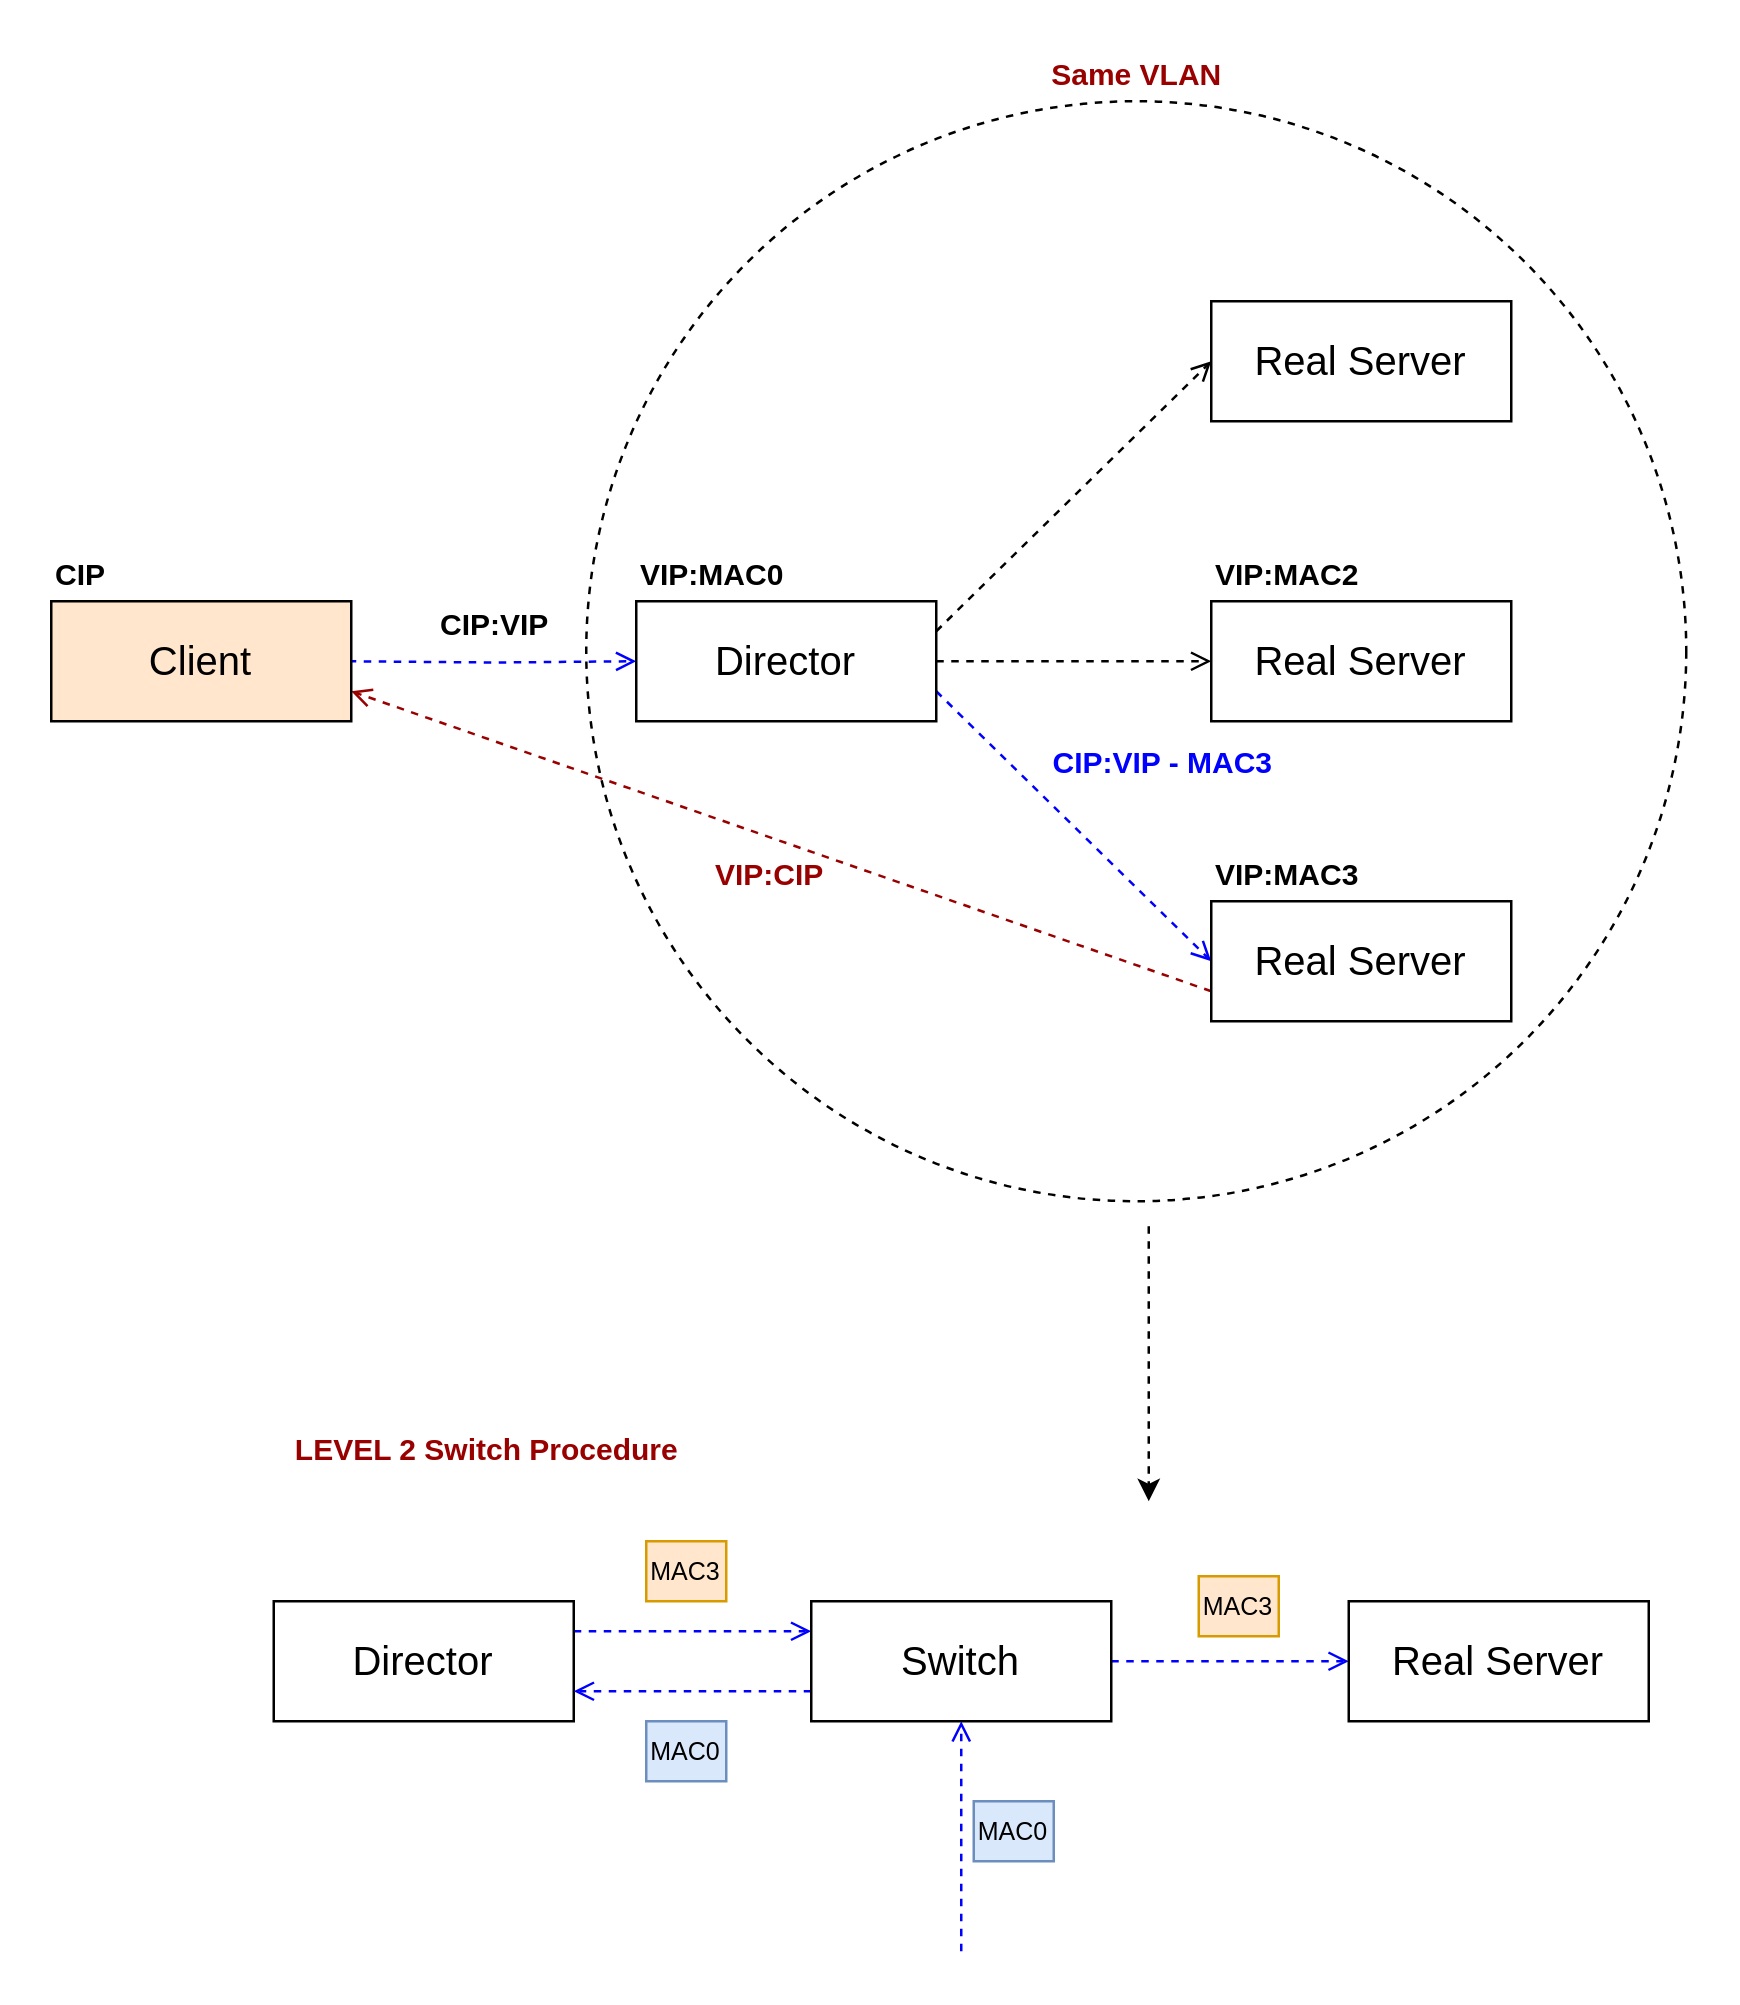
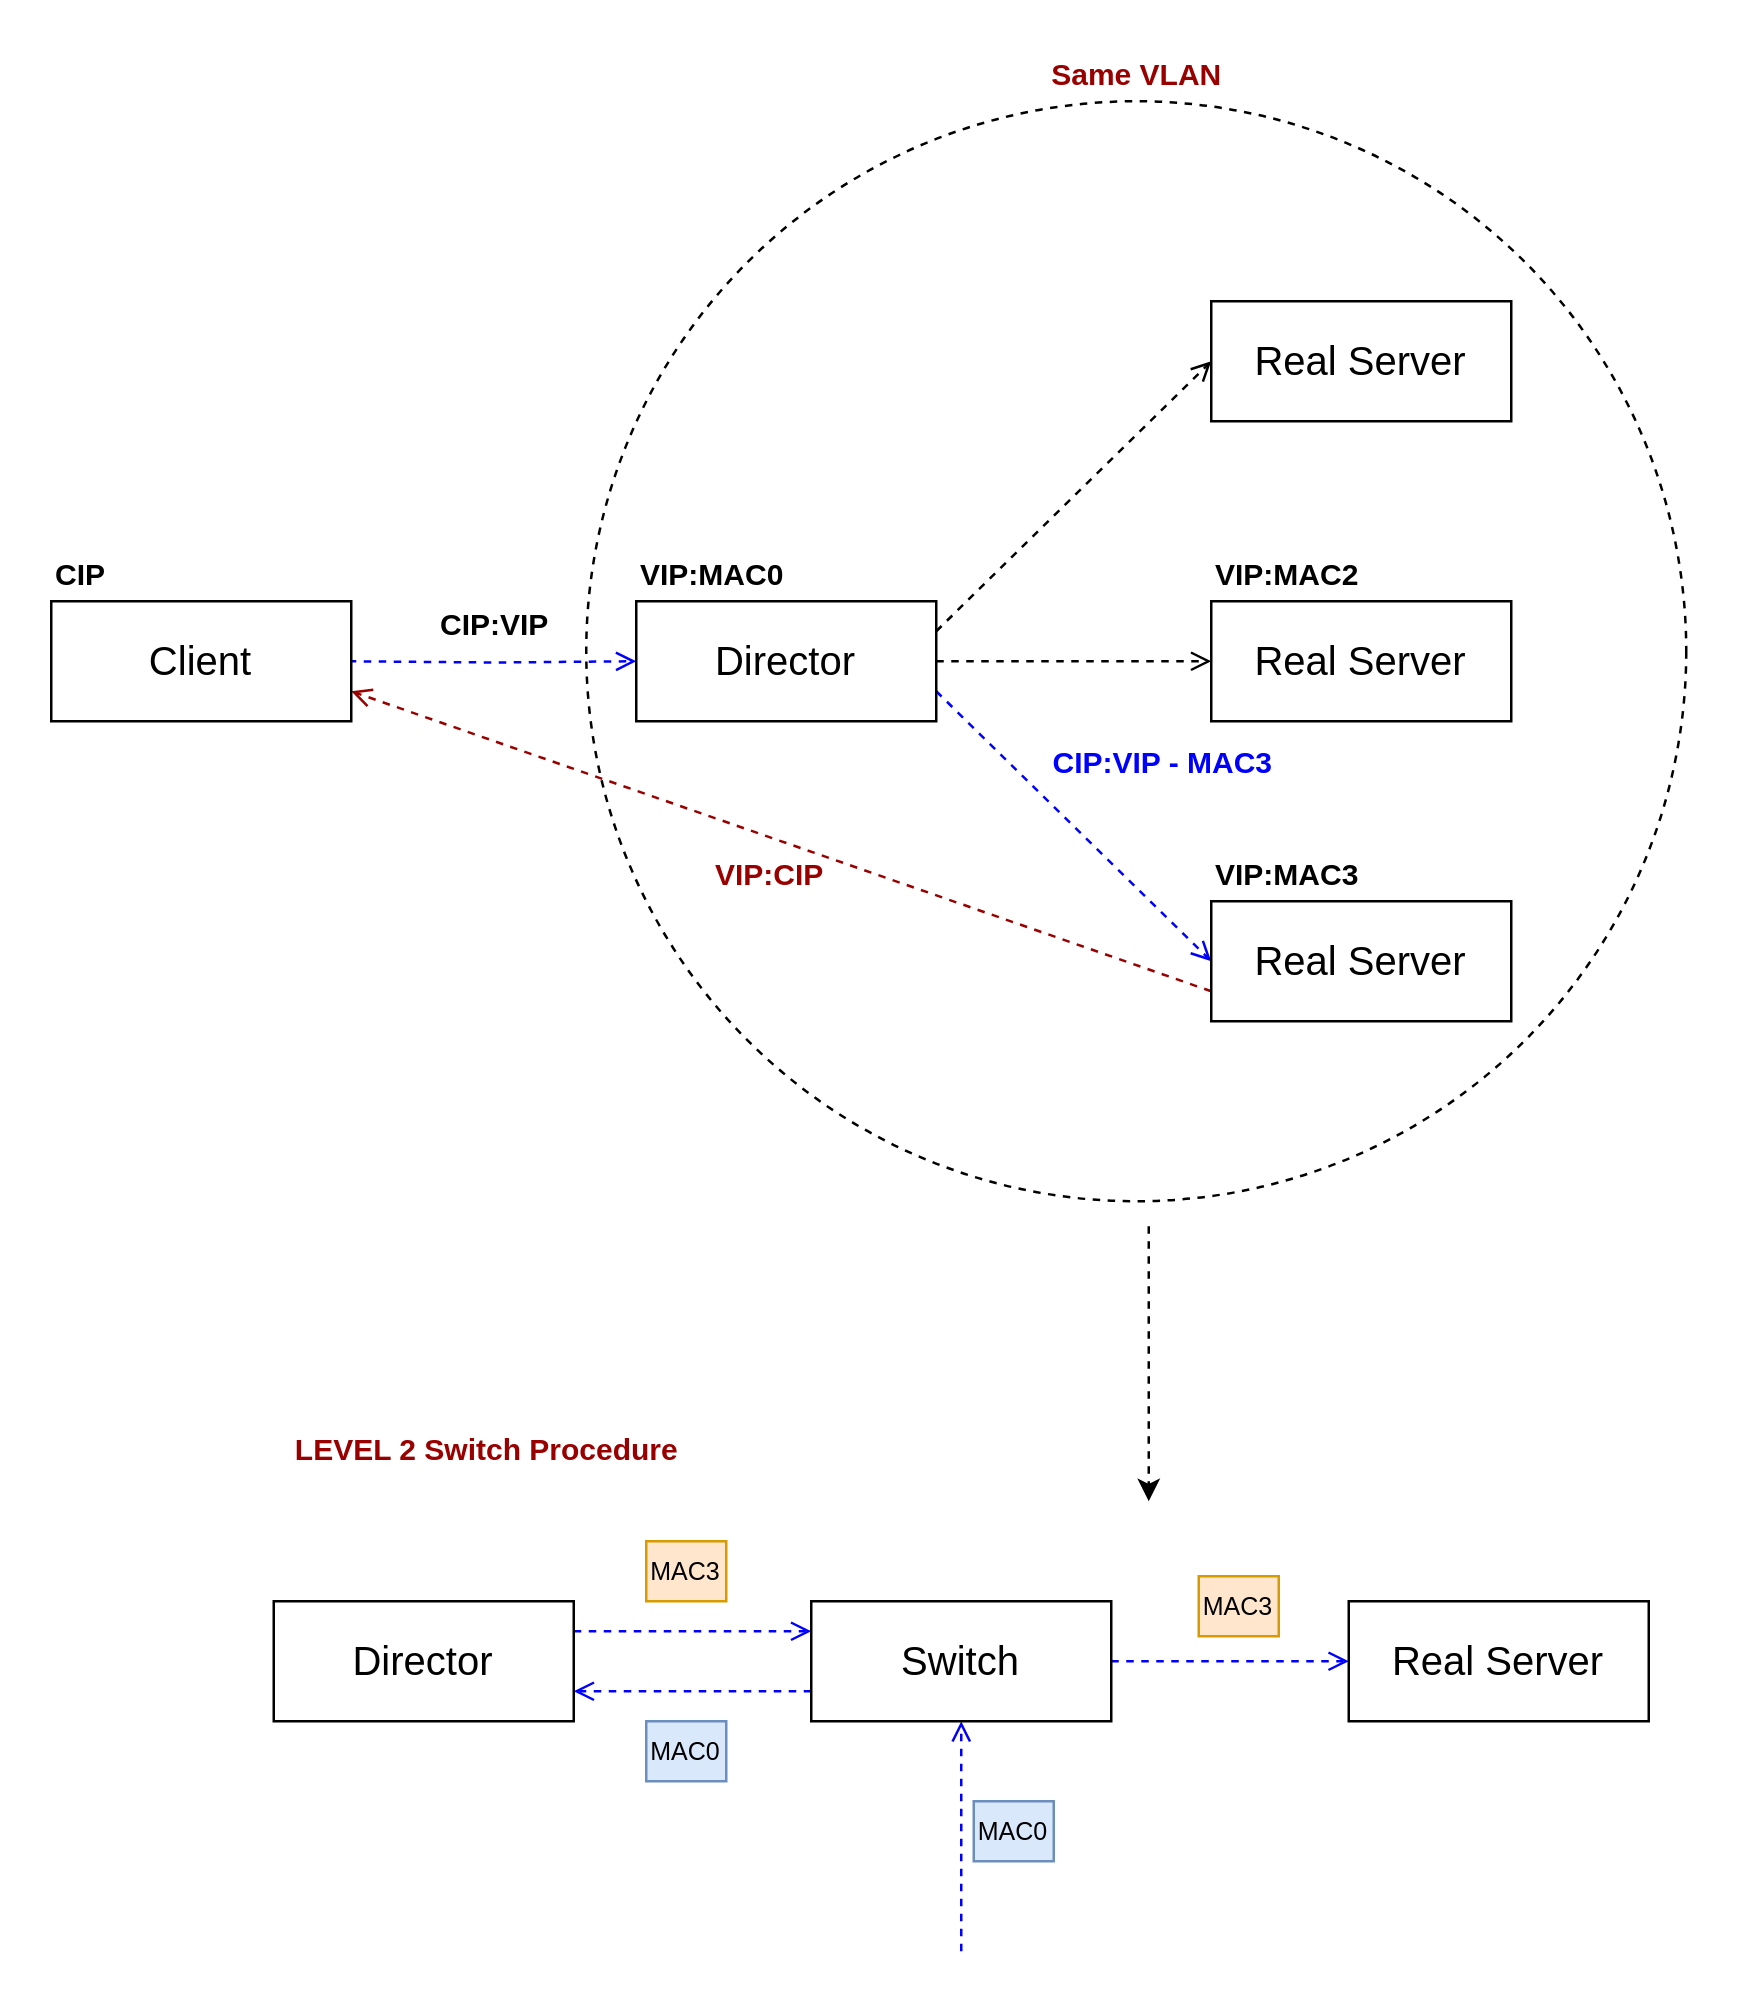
node "Client": fillcolor #ffe6cc -> #ffffff
